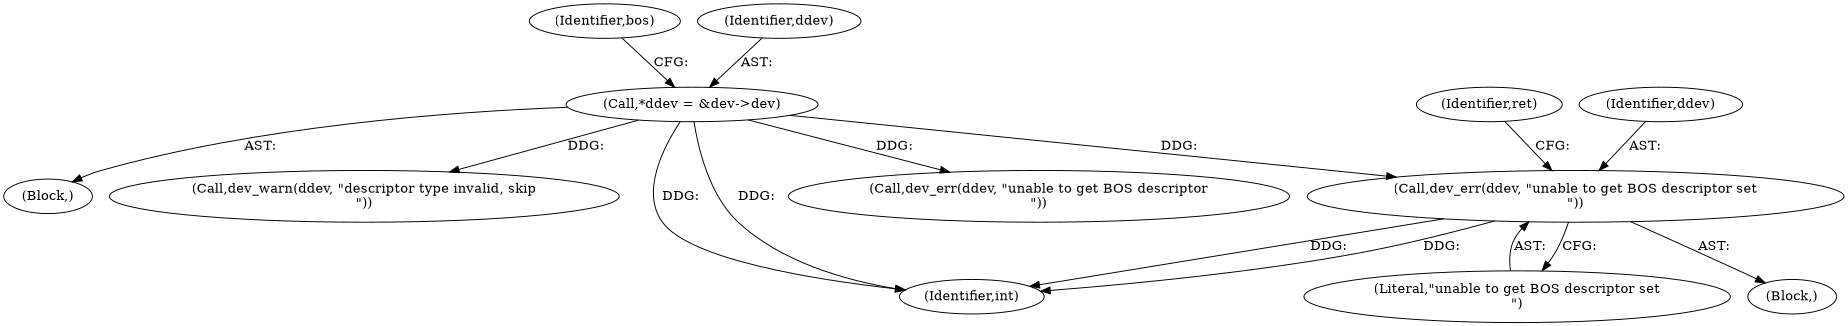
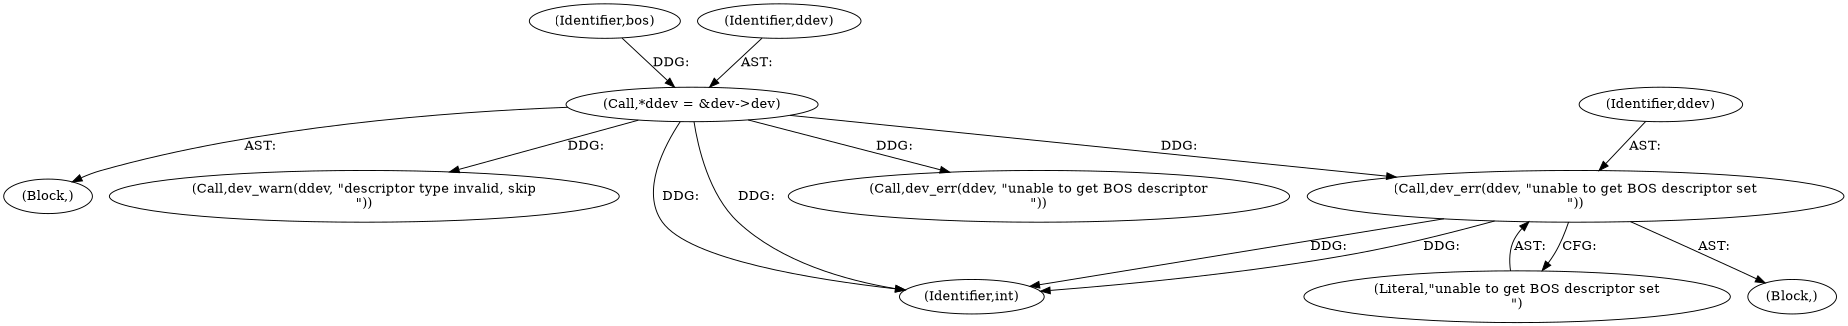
edge "(Identifier,bos)" -> "(Call,*ddev = &dev->dev)": label "CFG: " -> "DDG: "
node "(Identifier,ret)": removed
